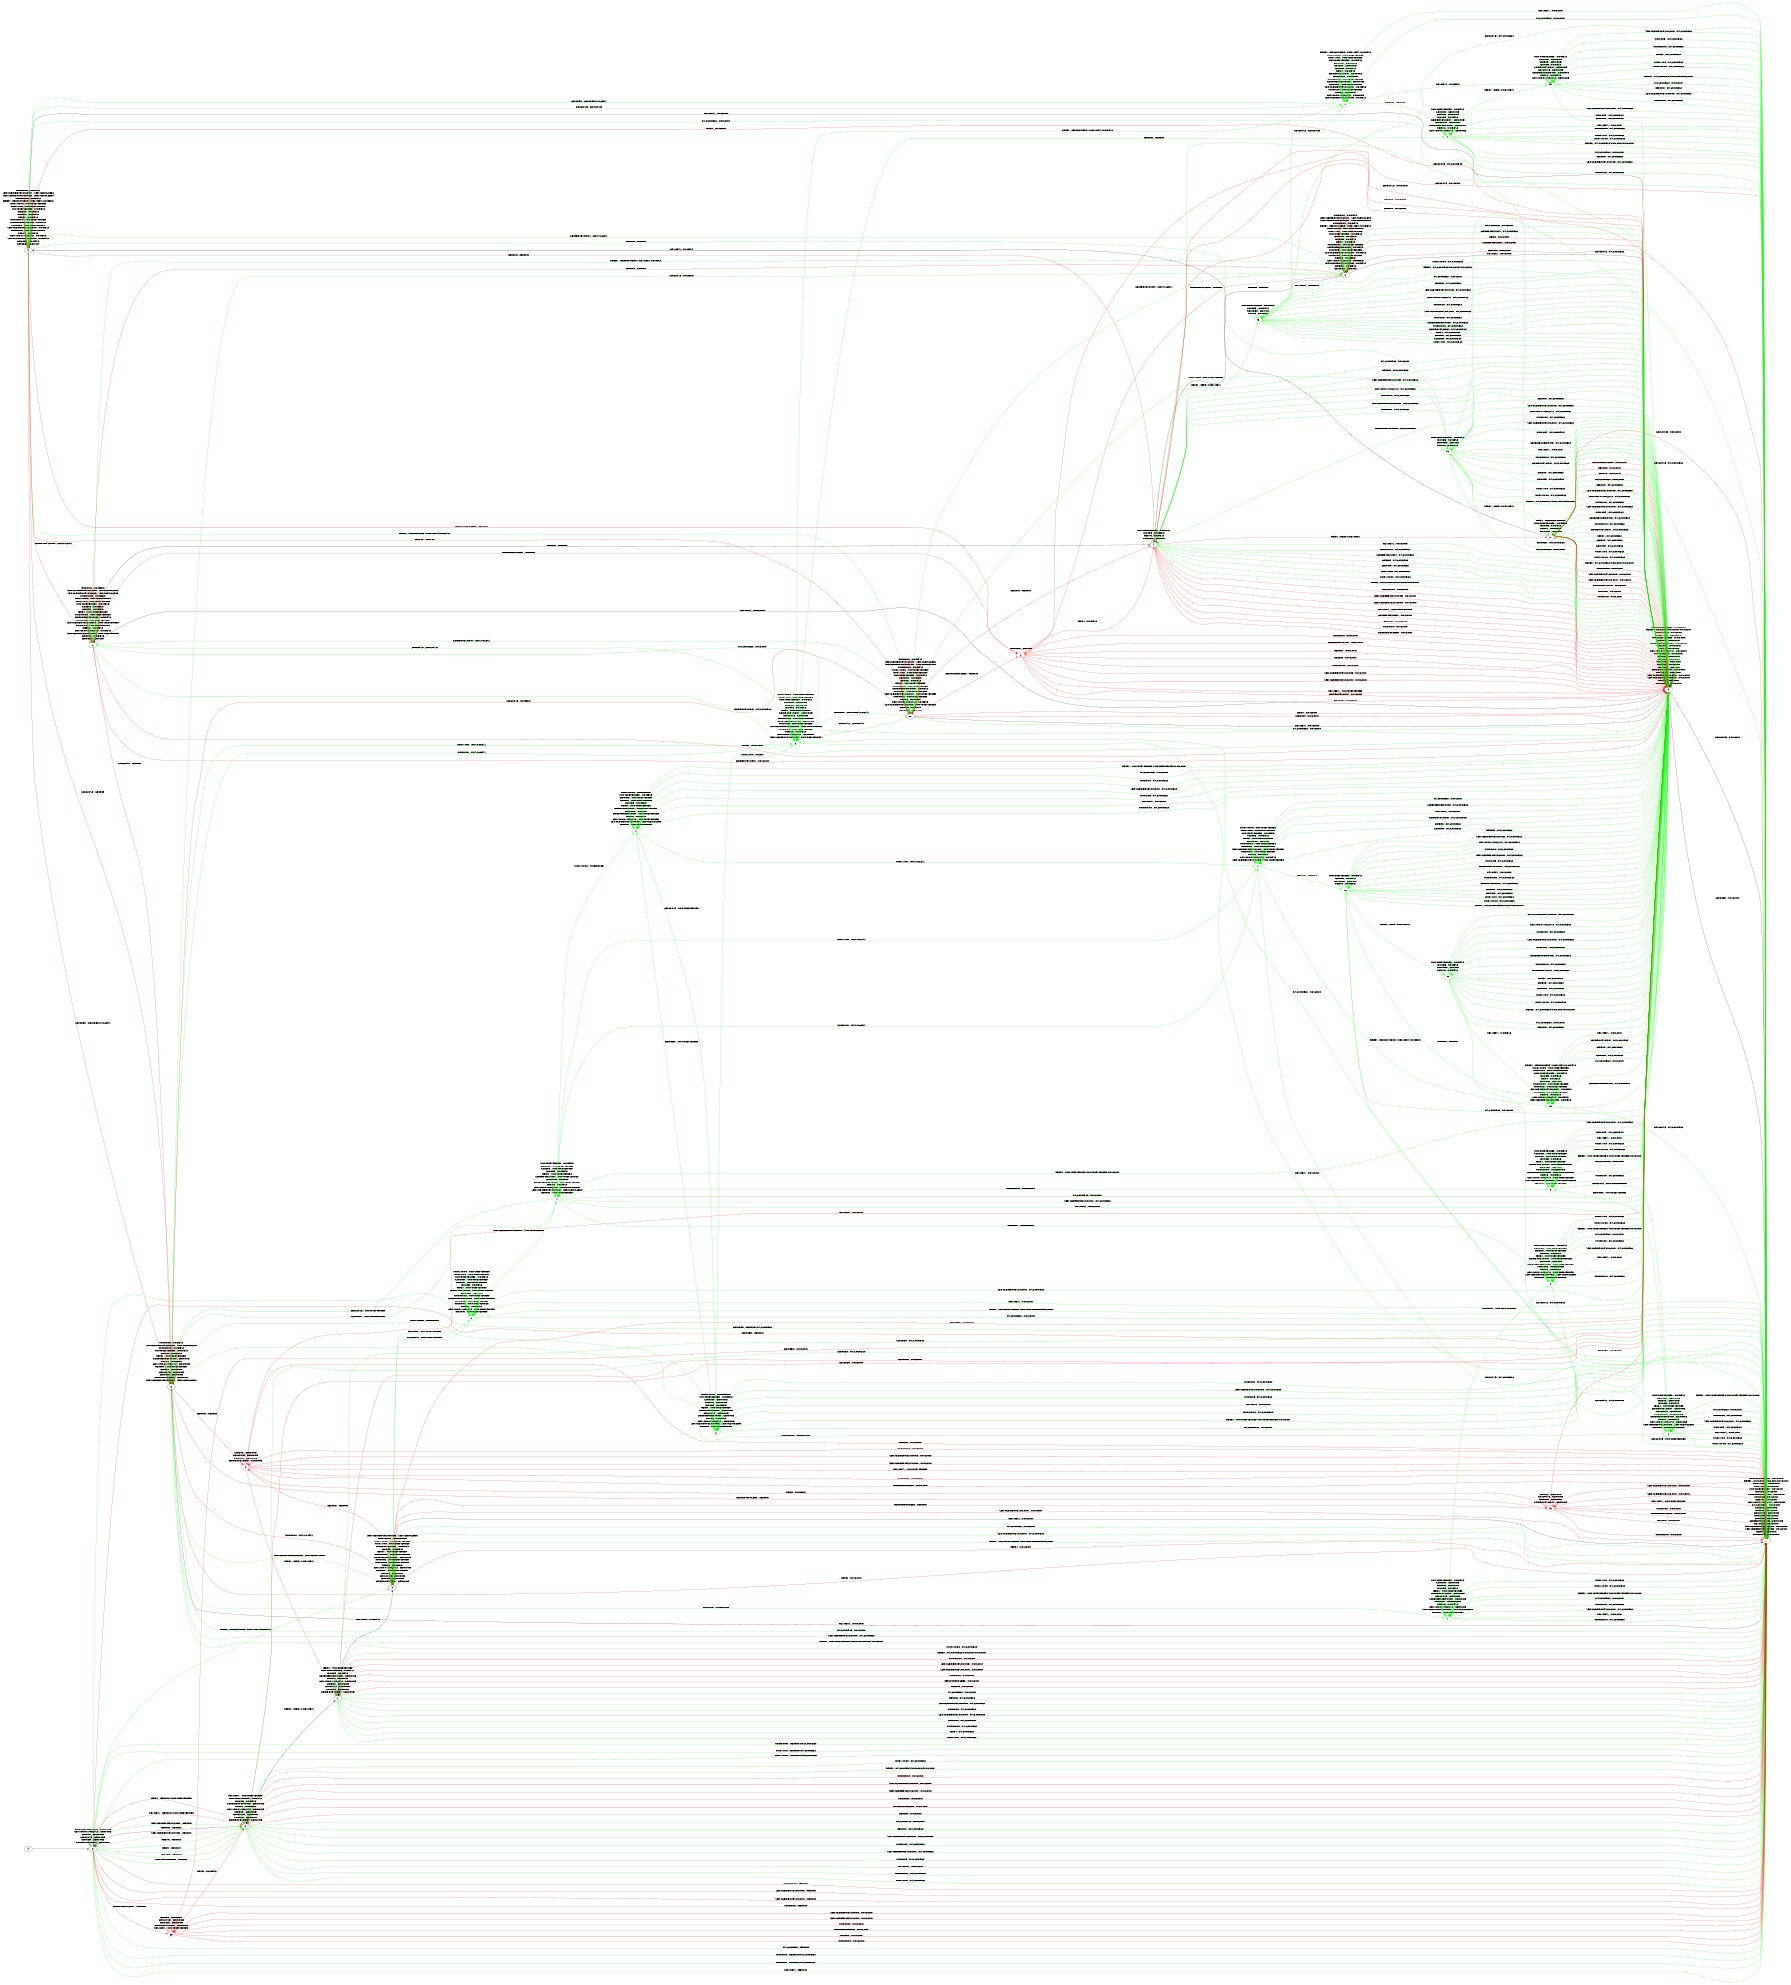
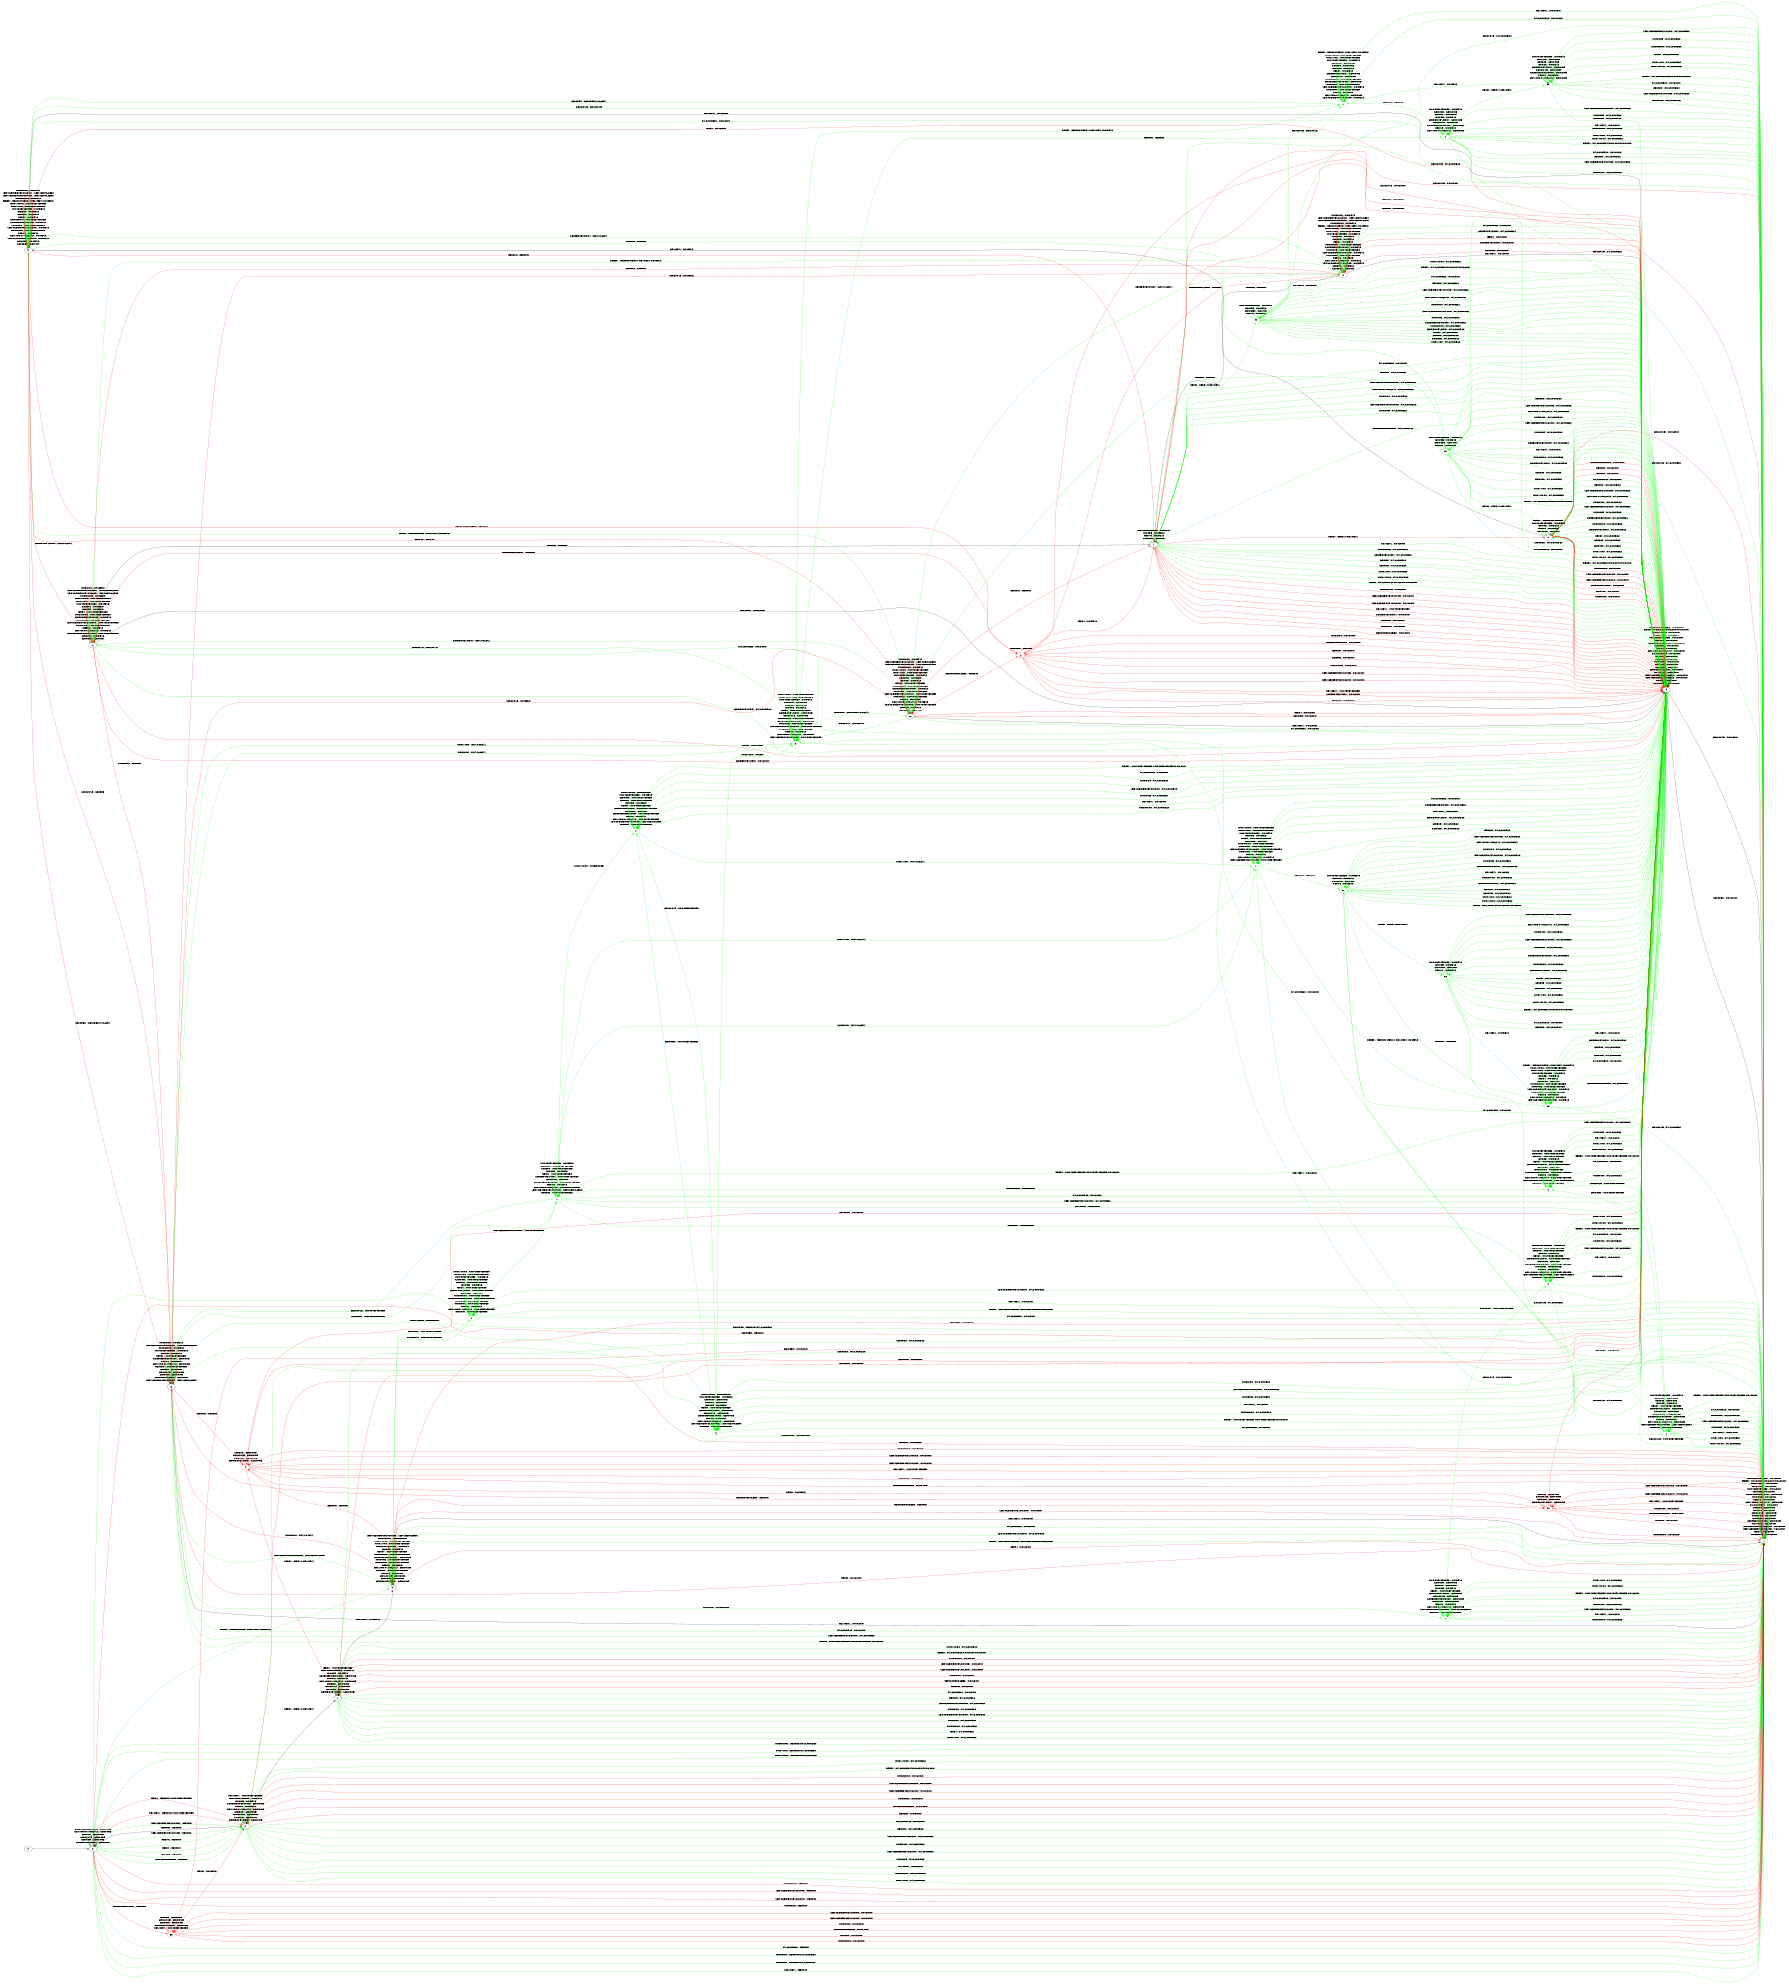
edge "h" -> "g": color green -> red
edge "m" -> "bb": label "UA_PW_OK / UNIMPLEMENTED" -> "KEXINIT / KEXINIT"
